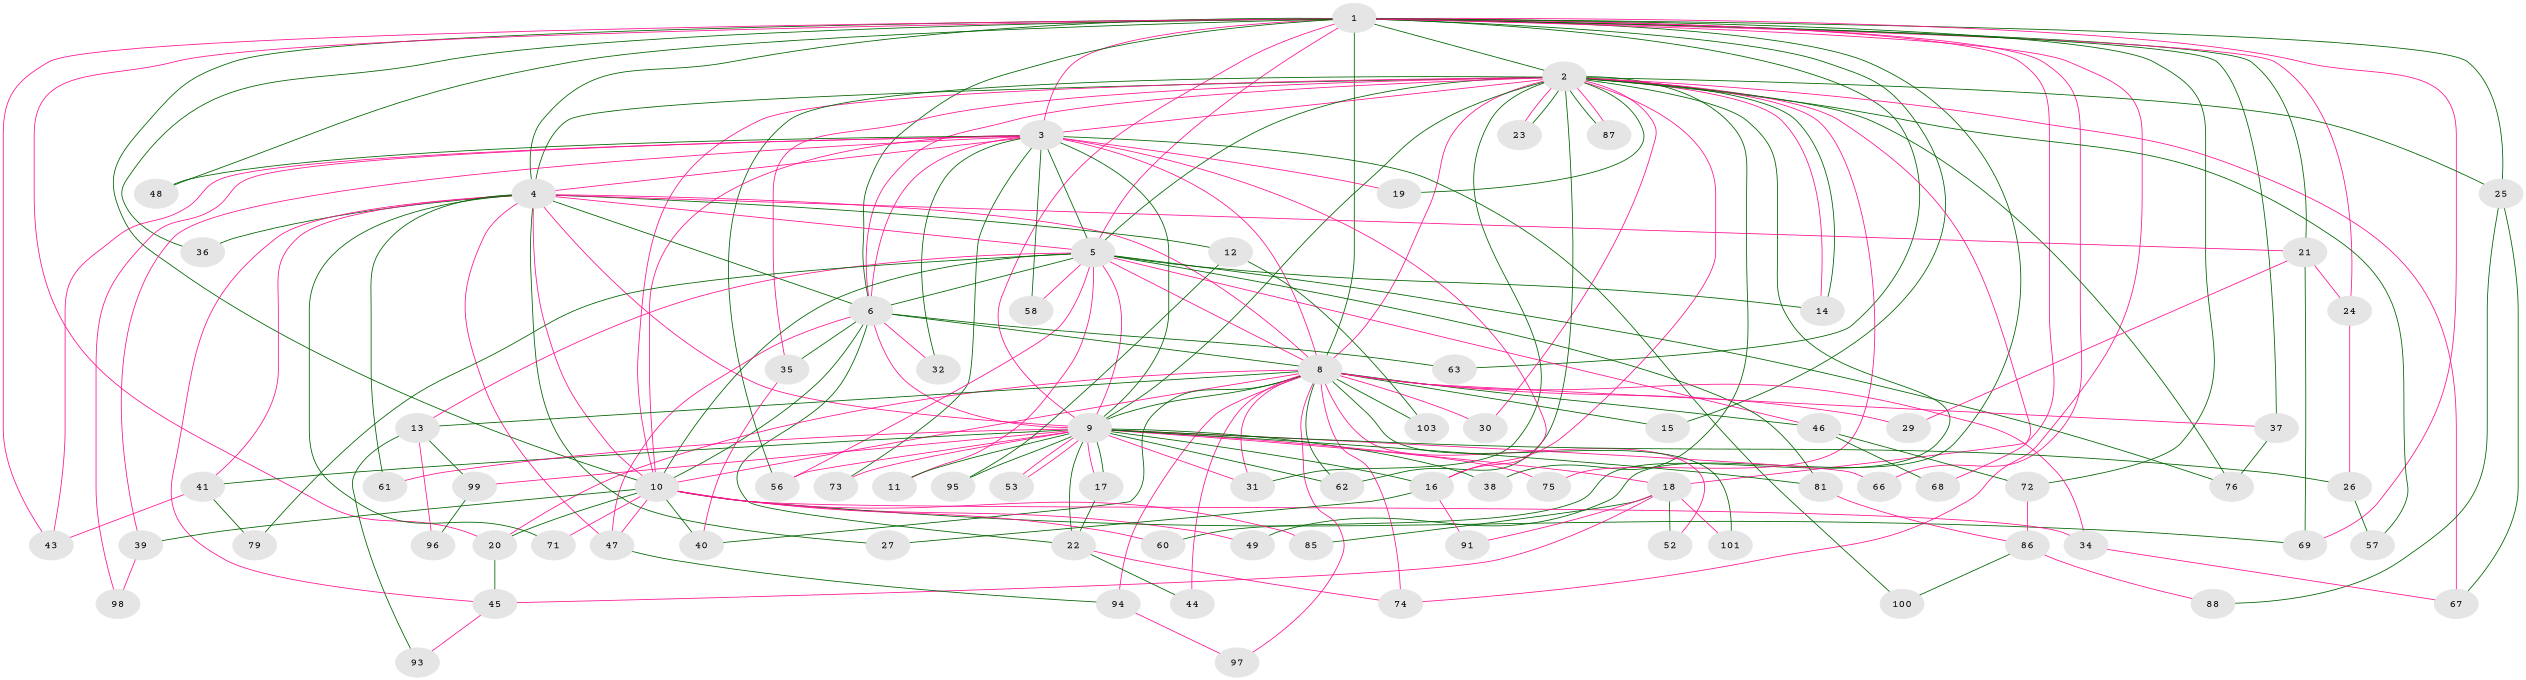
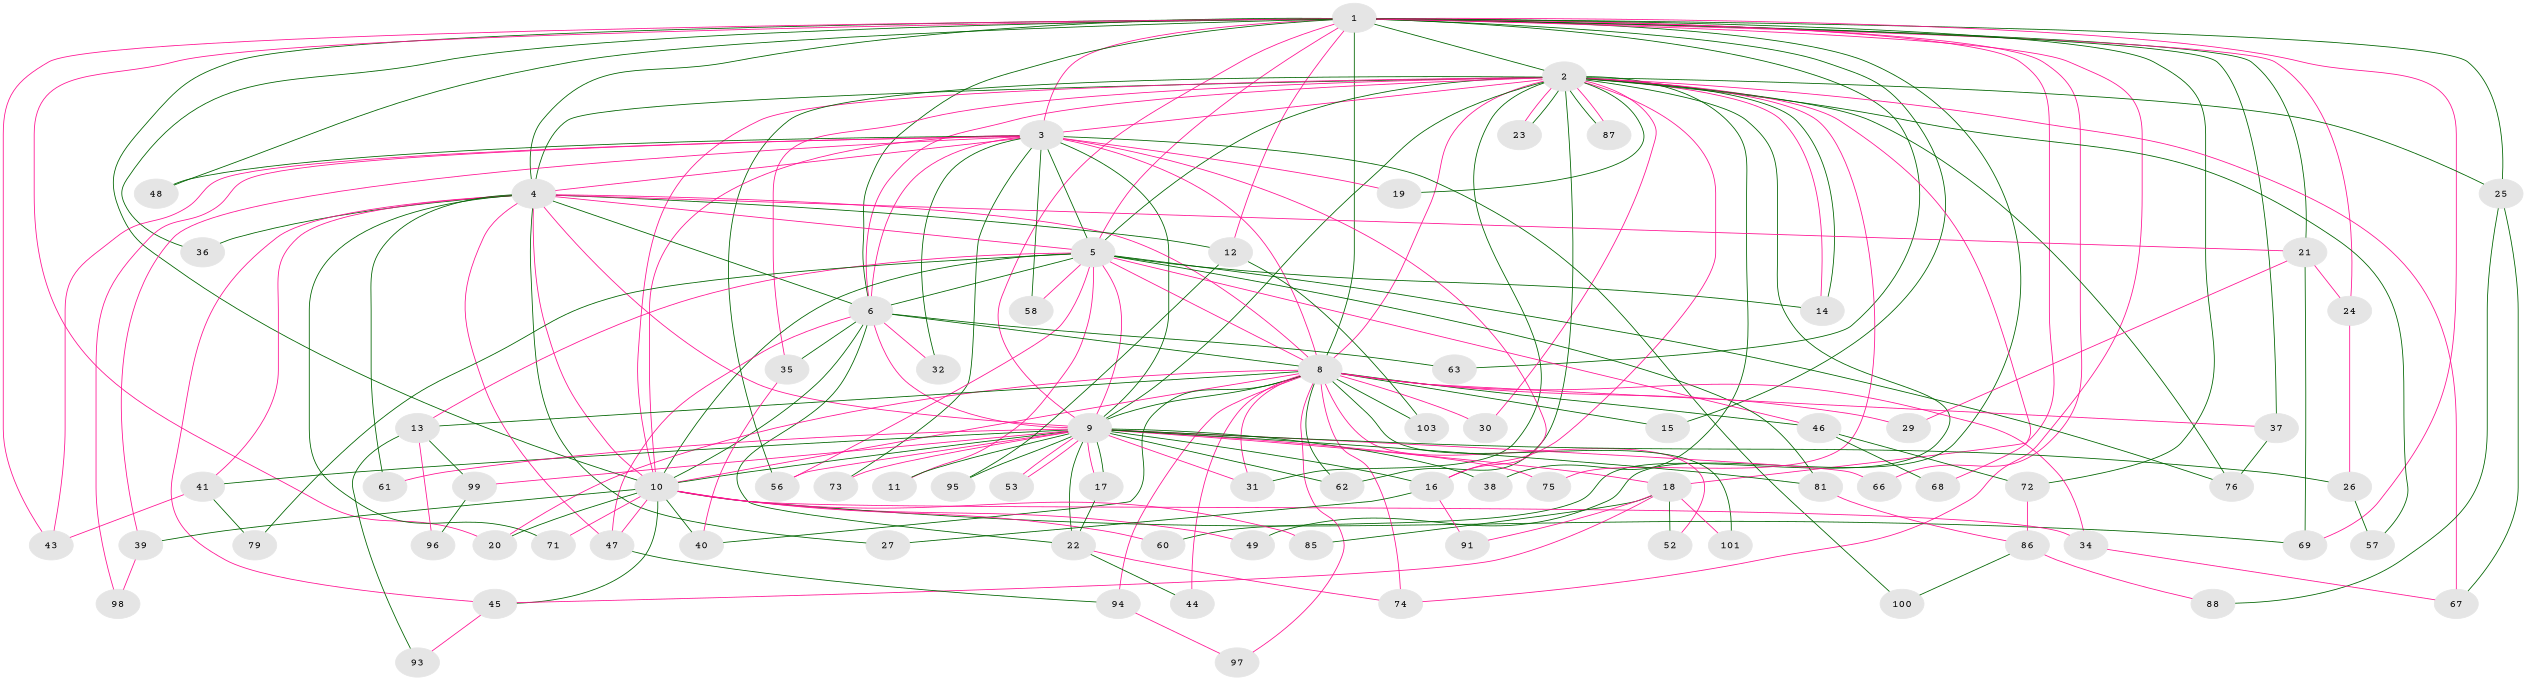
edge "1" -- "12": added
edge "9" -- "10": added
edge "20" -- "45": now "10" -- "45"
